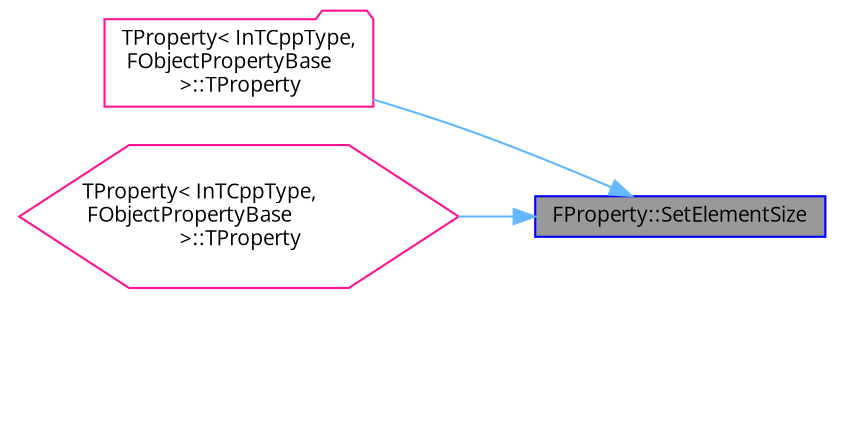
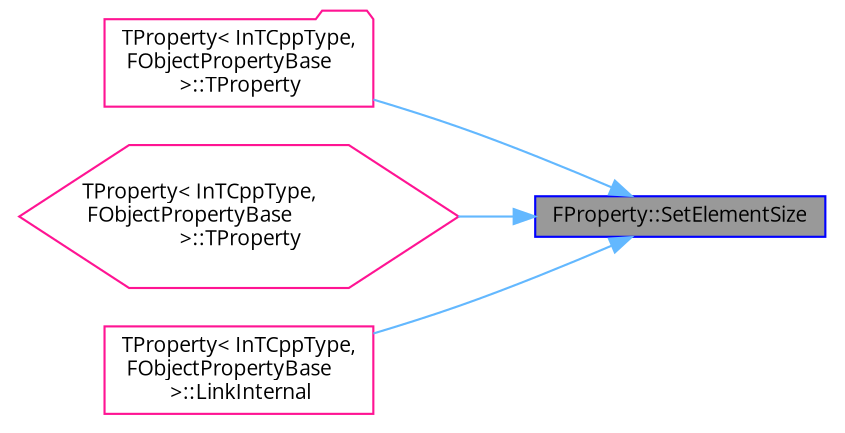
node "TProperty< InTCppType, FObjectPropertyBase >::LinkInternal": added
